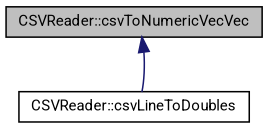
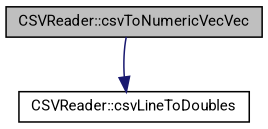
edge "CSVReader::csvLineToDoubles" -> "CSVReader::csvToNumericVecVec": reversed
